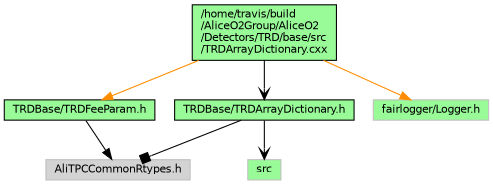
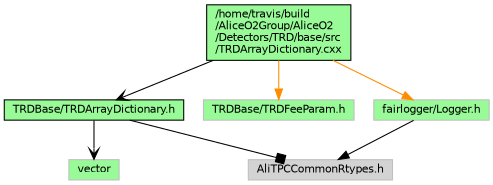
node "TRDBase/TRDFeeParam.h": color black -> grey75
edge "TRDBase/TRDFeeParam.h" -> "AliTPCCommonRtypes.h": now "fairlogger/Logger.h" -> "AliTPCCommonRtypes.h"
node "src": label "src" -> "vector"
